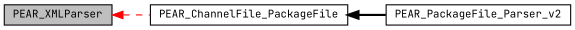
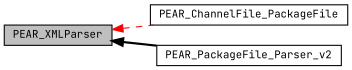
edge "PEAR_PackageFile_Parser_v2" -> "PEAR_ChannelFile_PackageFile": now "PEAR_PackageFile_Parser_v2" -> "PEAR_XMLParser"
